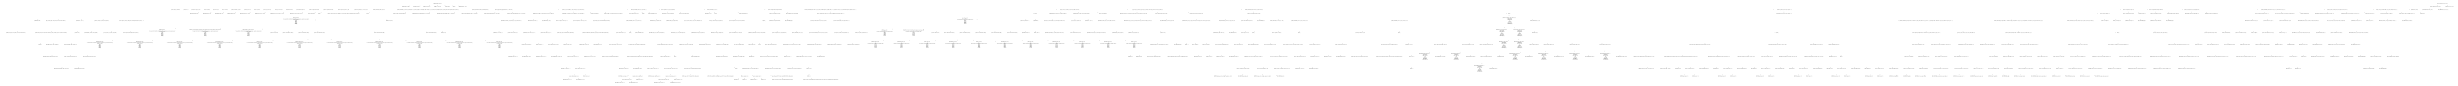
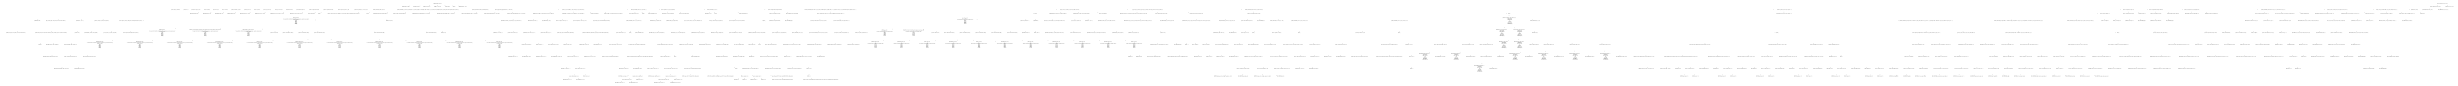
node "(IDENTIFIER,addra,random_add_randomness(addra, 6u))": added
